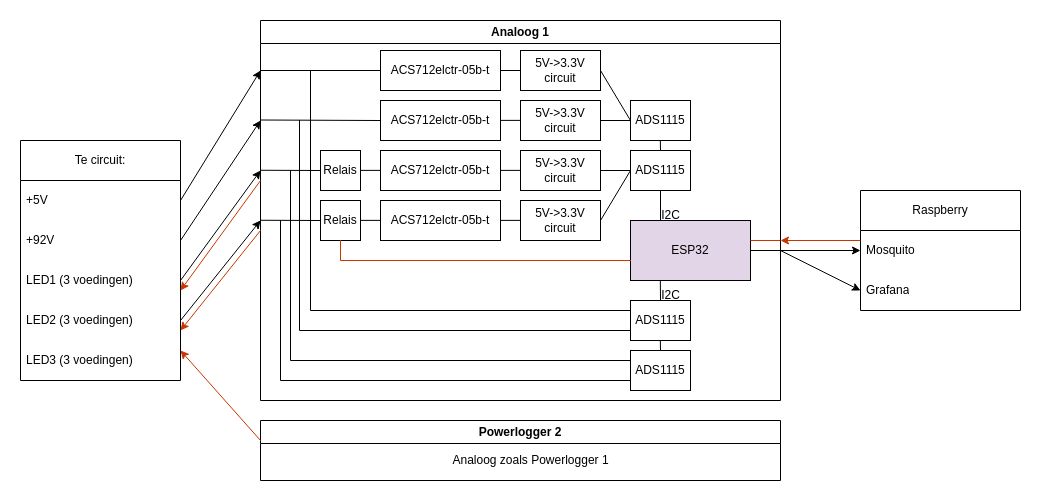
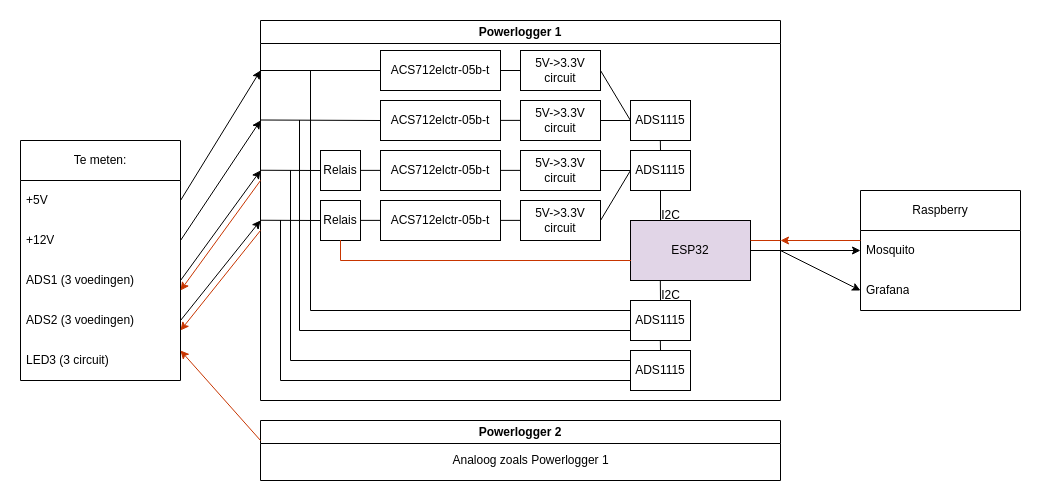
node "Analoog 1": label "Analoog 1" -> "Powerlogger 1"
node "Te circuit:": label "Te circuit:" -> "Te meten:"
node "+92V": label "+92V" -> "+12V"
node "LED1 (3 voedingen)": label "LED1 (3 voedingen)" -> "ADS1 (3 voedingen)"
node "LED2 (3 voedingen)": label "LED2 (3 voedingen)" -> "ADS2 (3 voedingen)"
node "LED3 (3 voedingen)": label "LED3 (3 voedingen)" -> "LED3 (3 circuit)"
